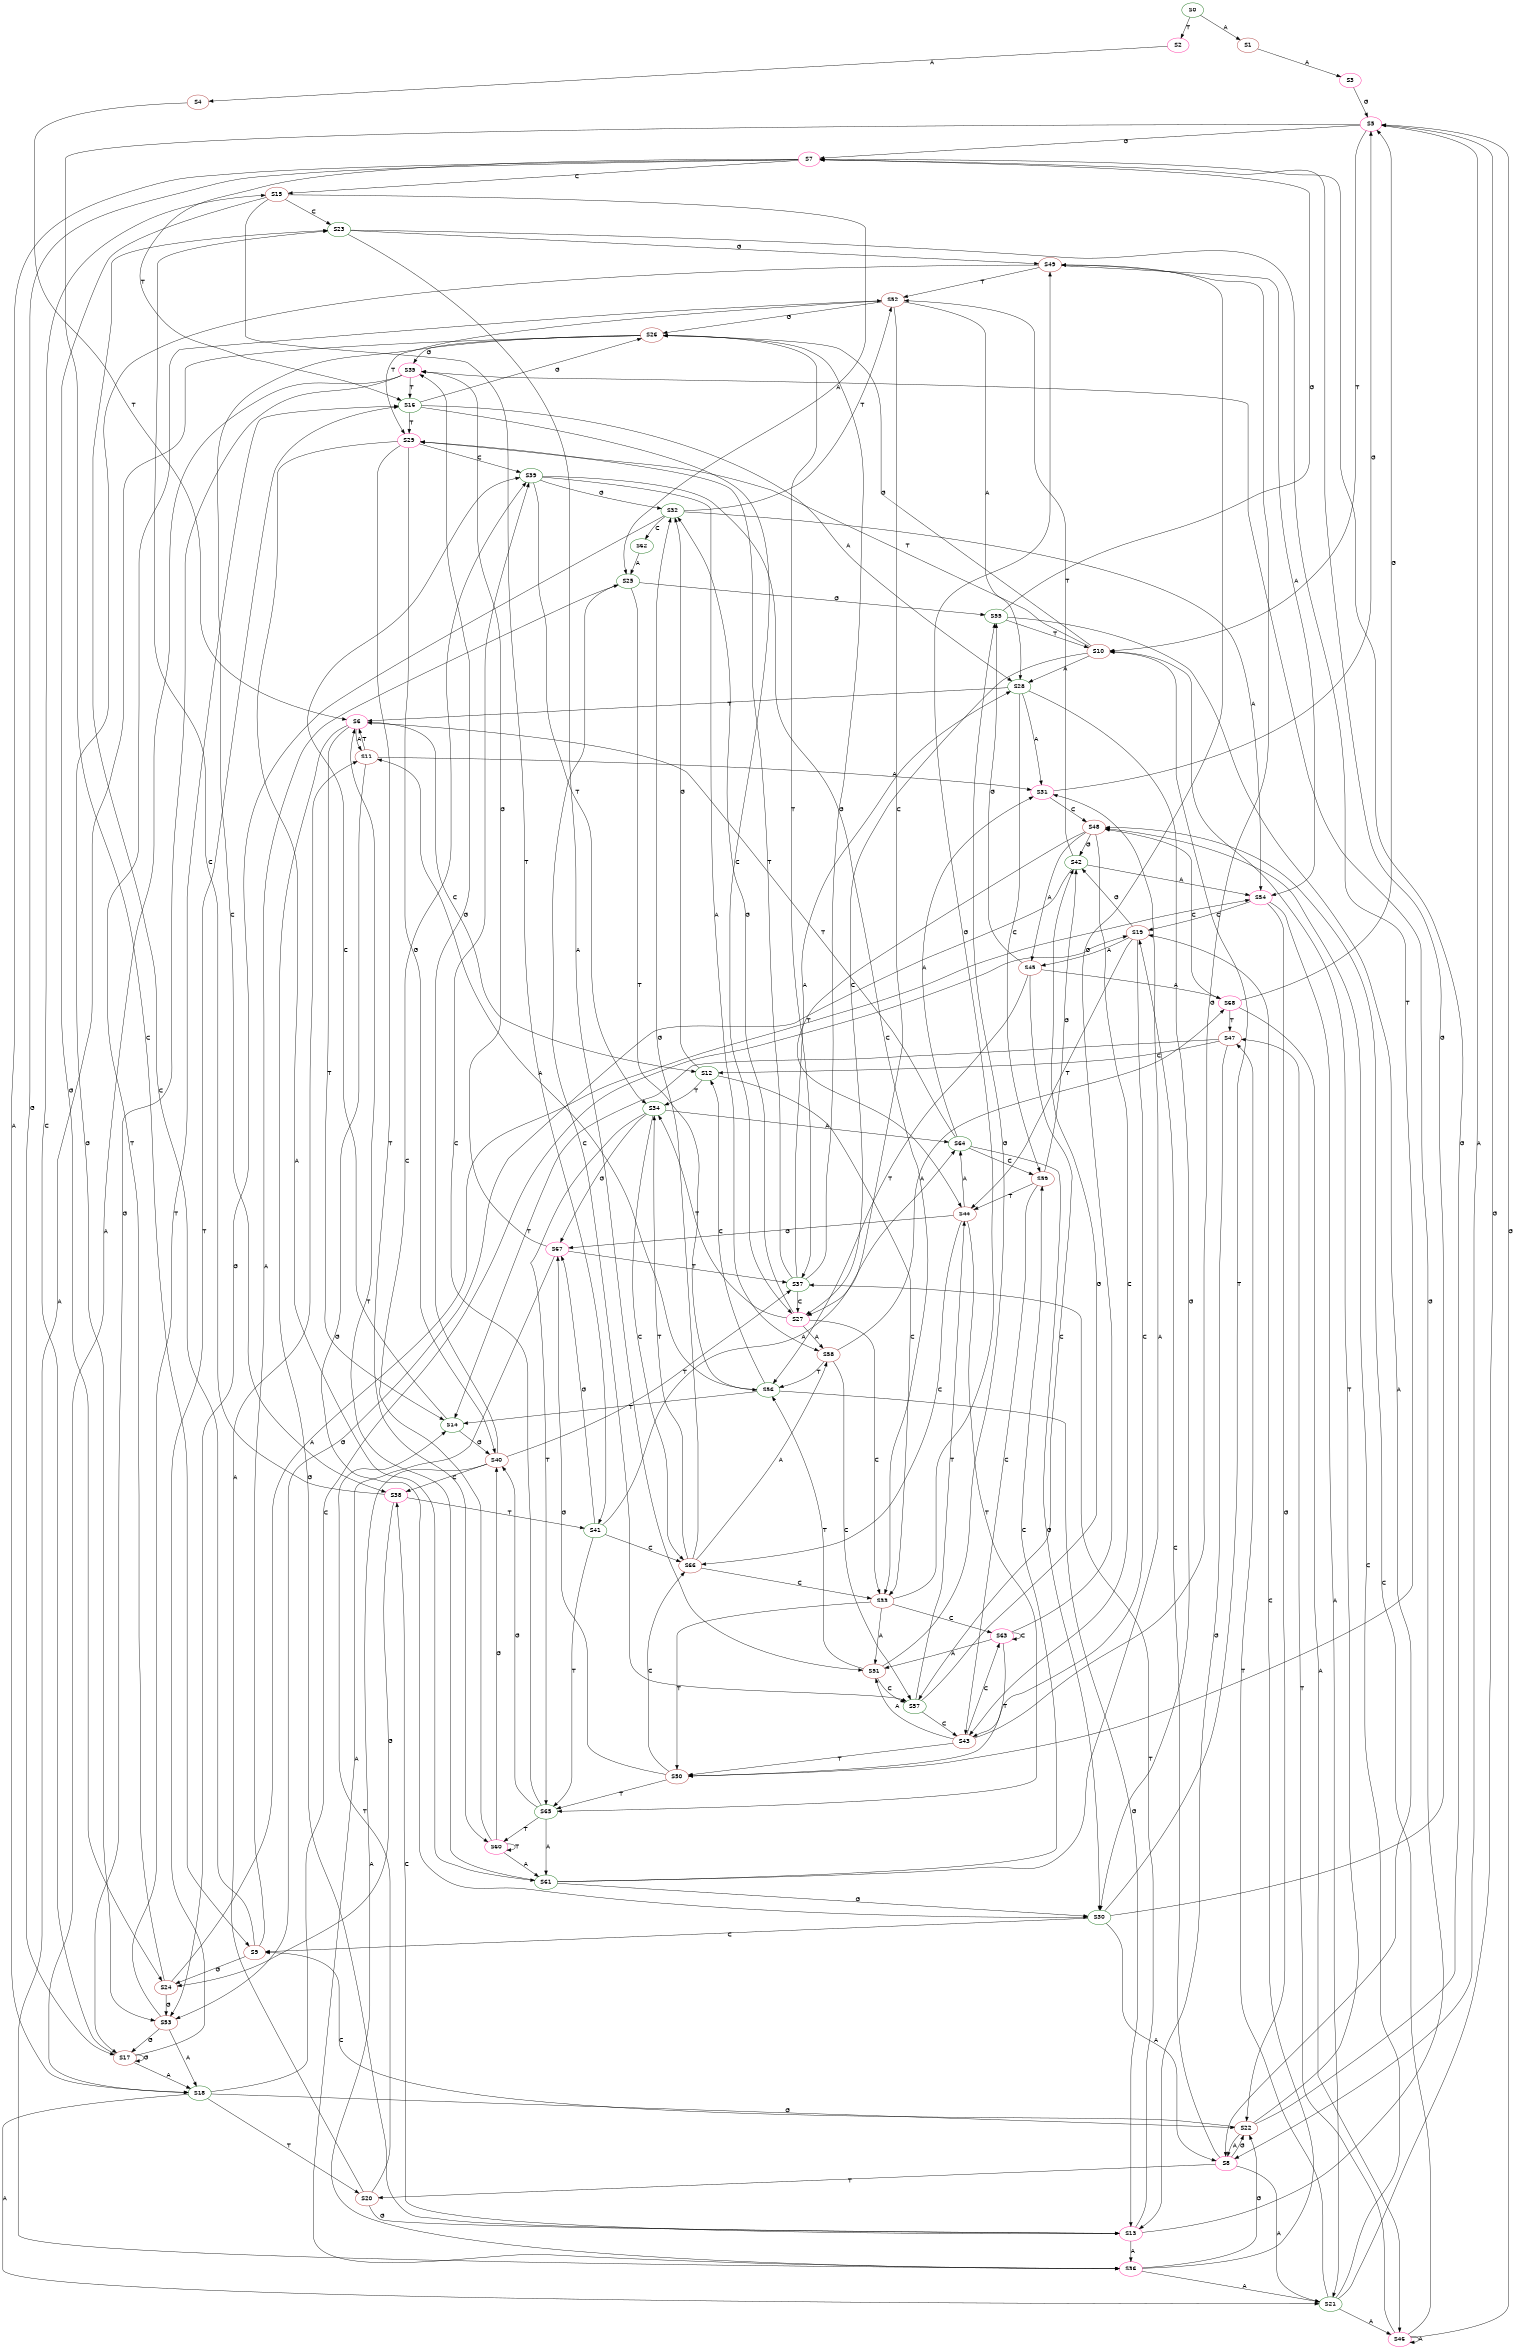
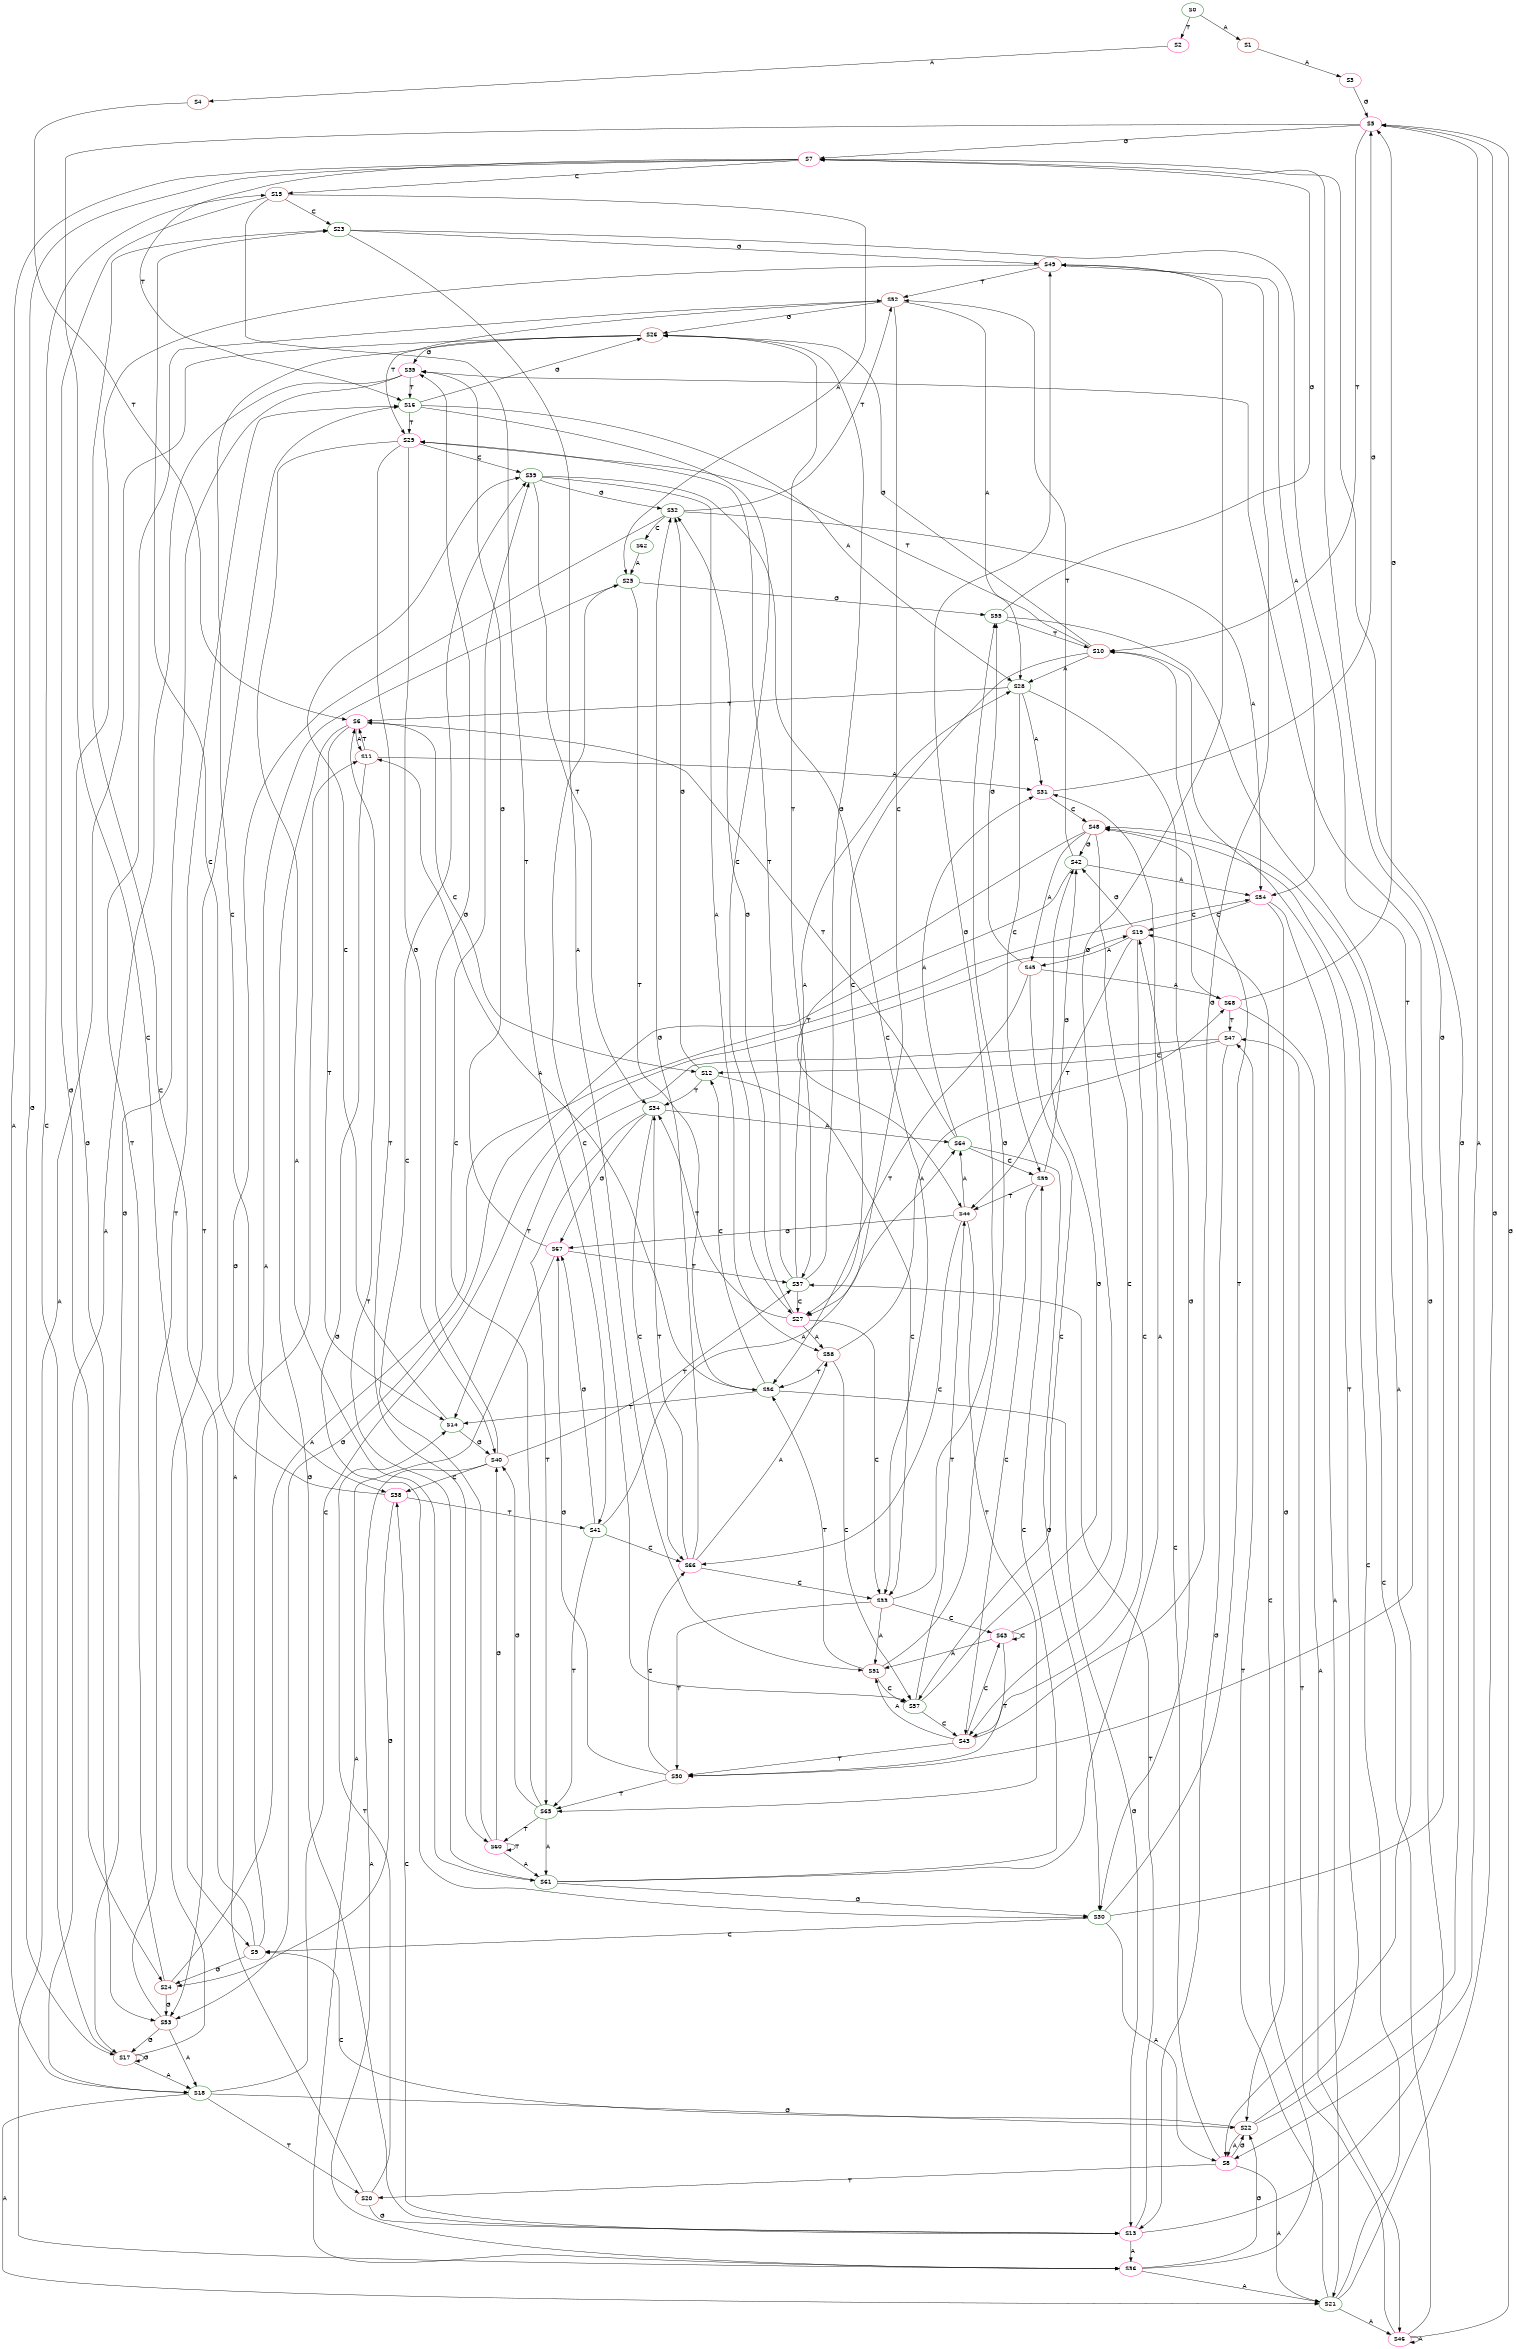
node "S66": color brown -> deeppink
